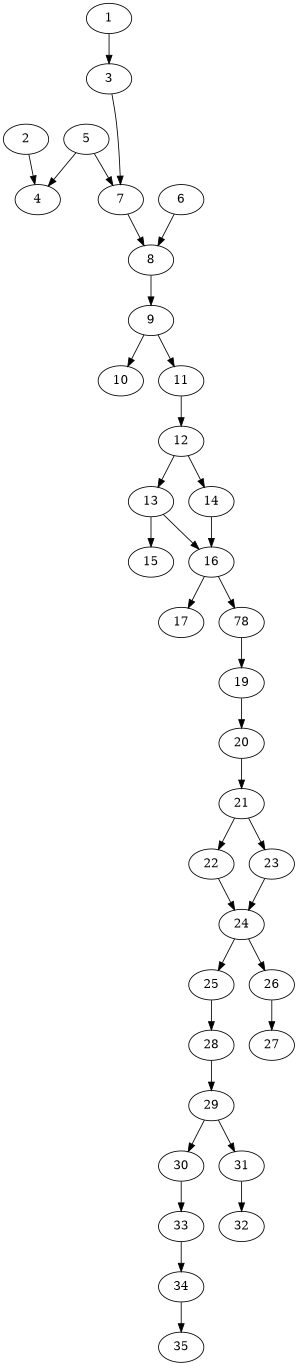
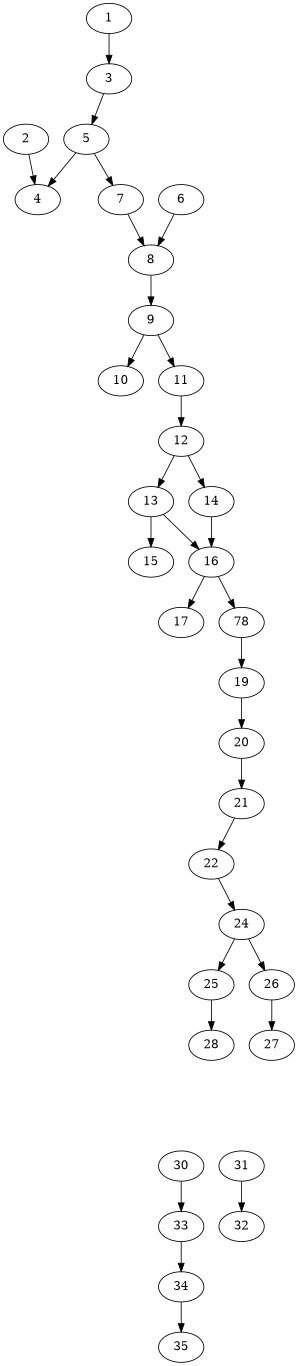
edge "3" -> "7": now "3" -> "5"
node "23": removed
node "29": removed
